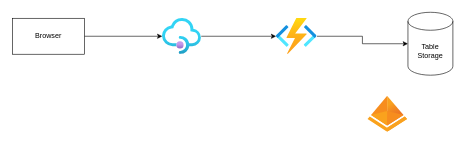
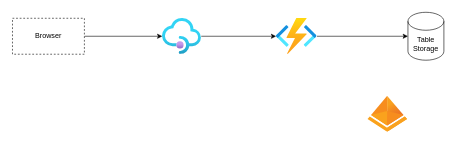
node "Browser": style solid -> dashed
node "Table Storage": size 45x63 -> 36x48
